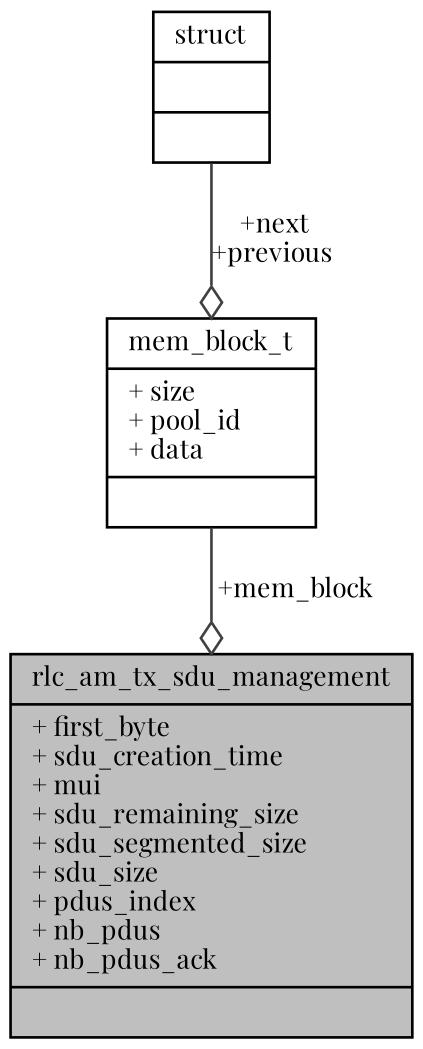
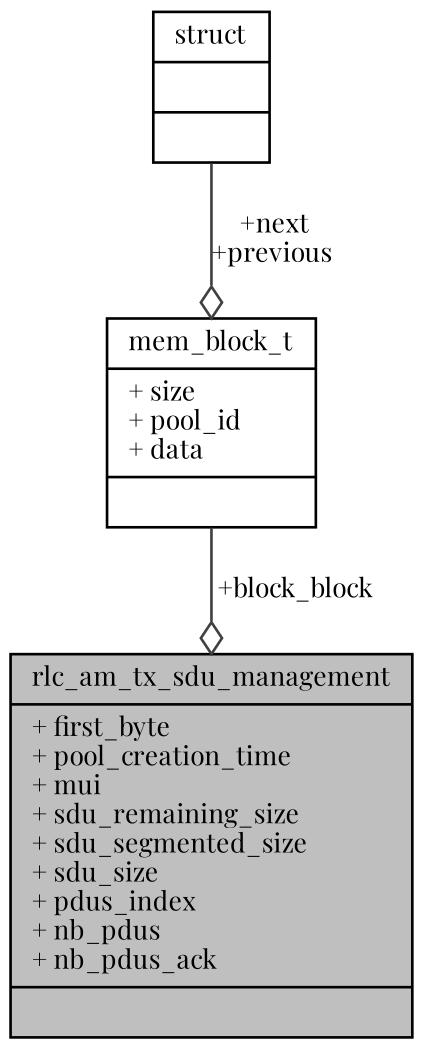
edge "mem_block_t" -> "rlc_am_tx_sdu_management": label " +mem_block" -> " +block_block"
node "rlc_am_tx_sdu_management": text "+ sdu_creation_time" -> "+ pool_creation_time"
